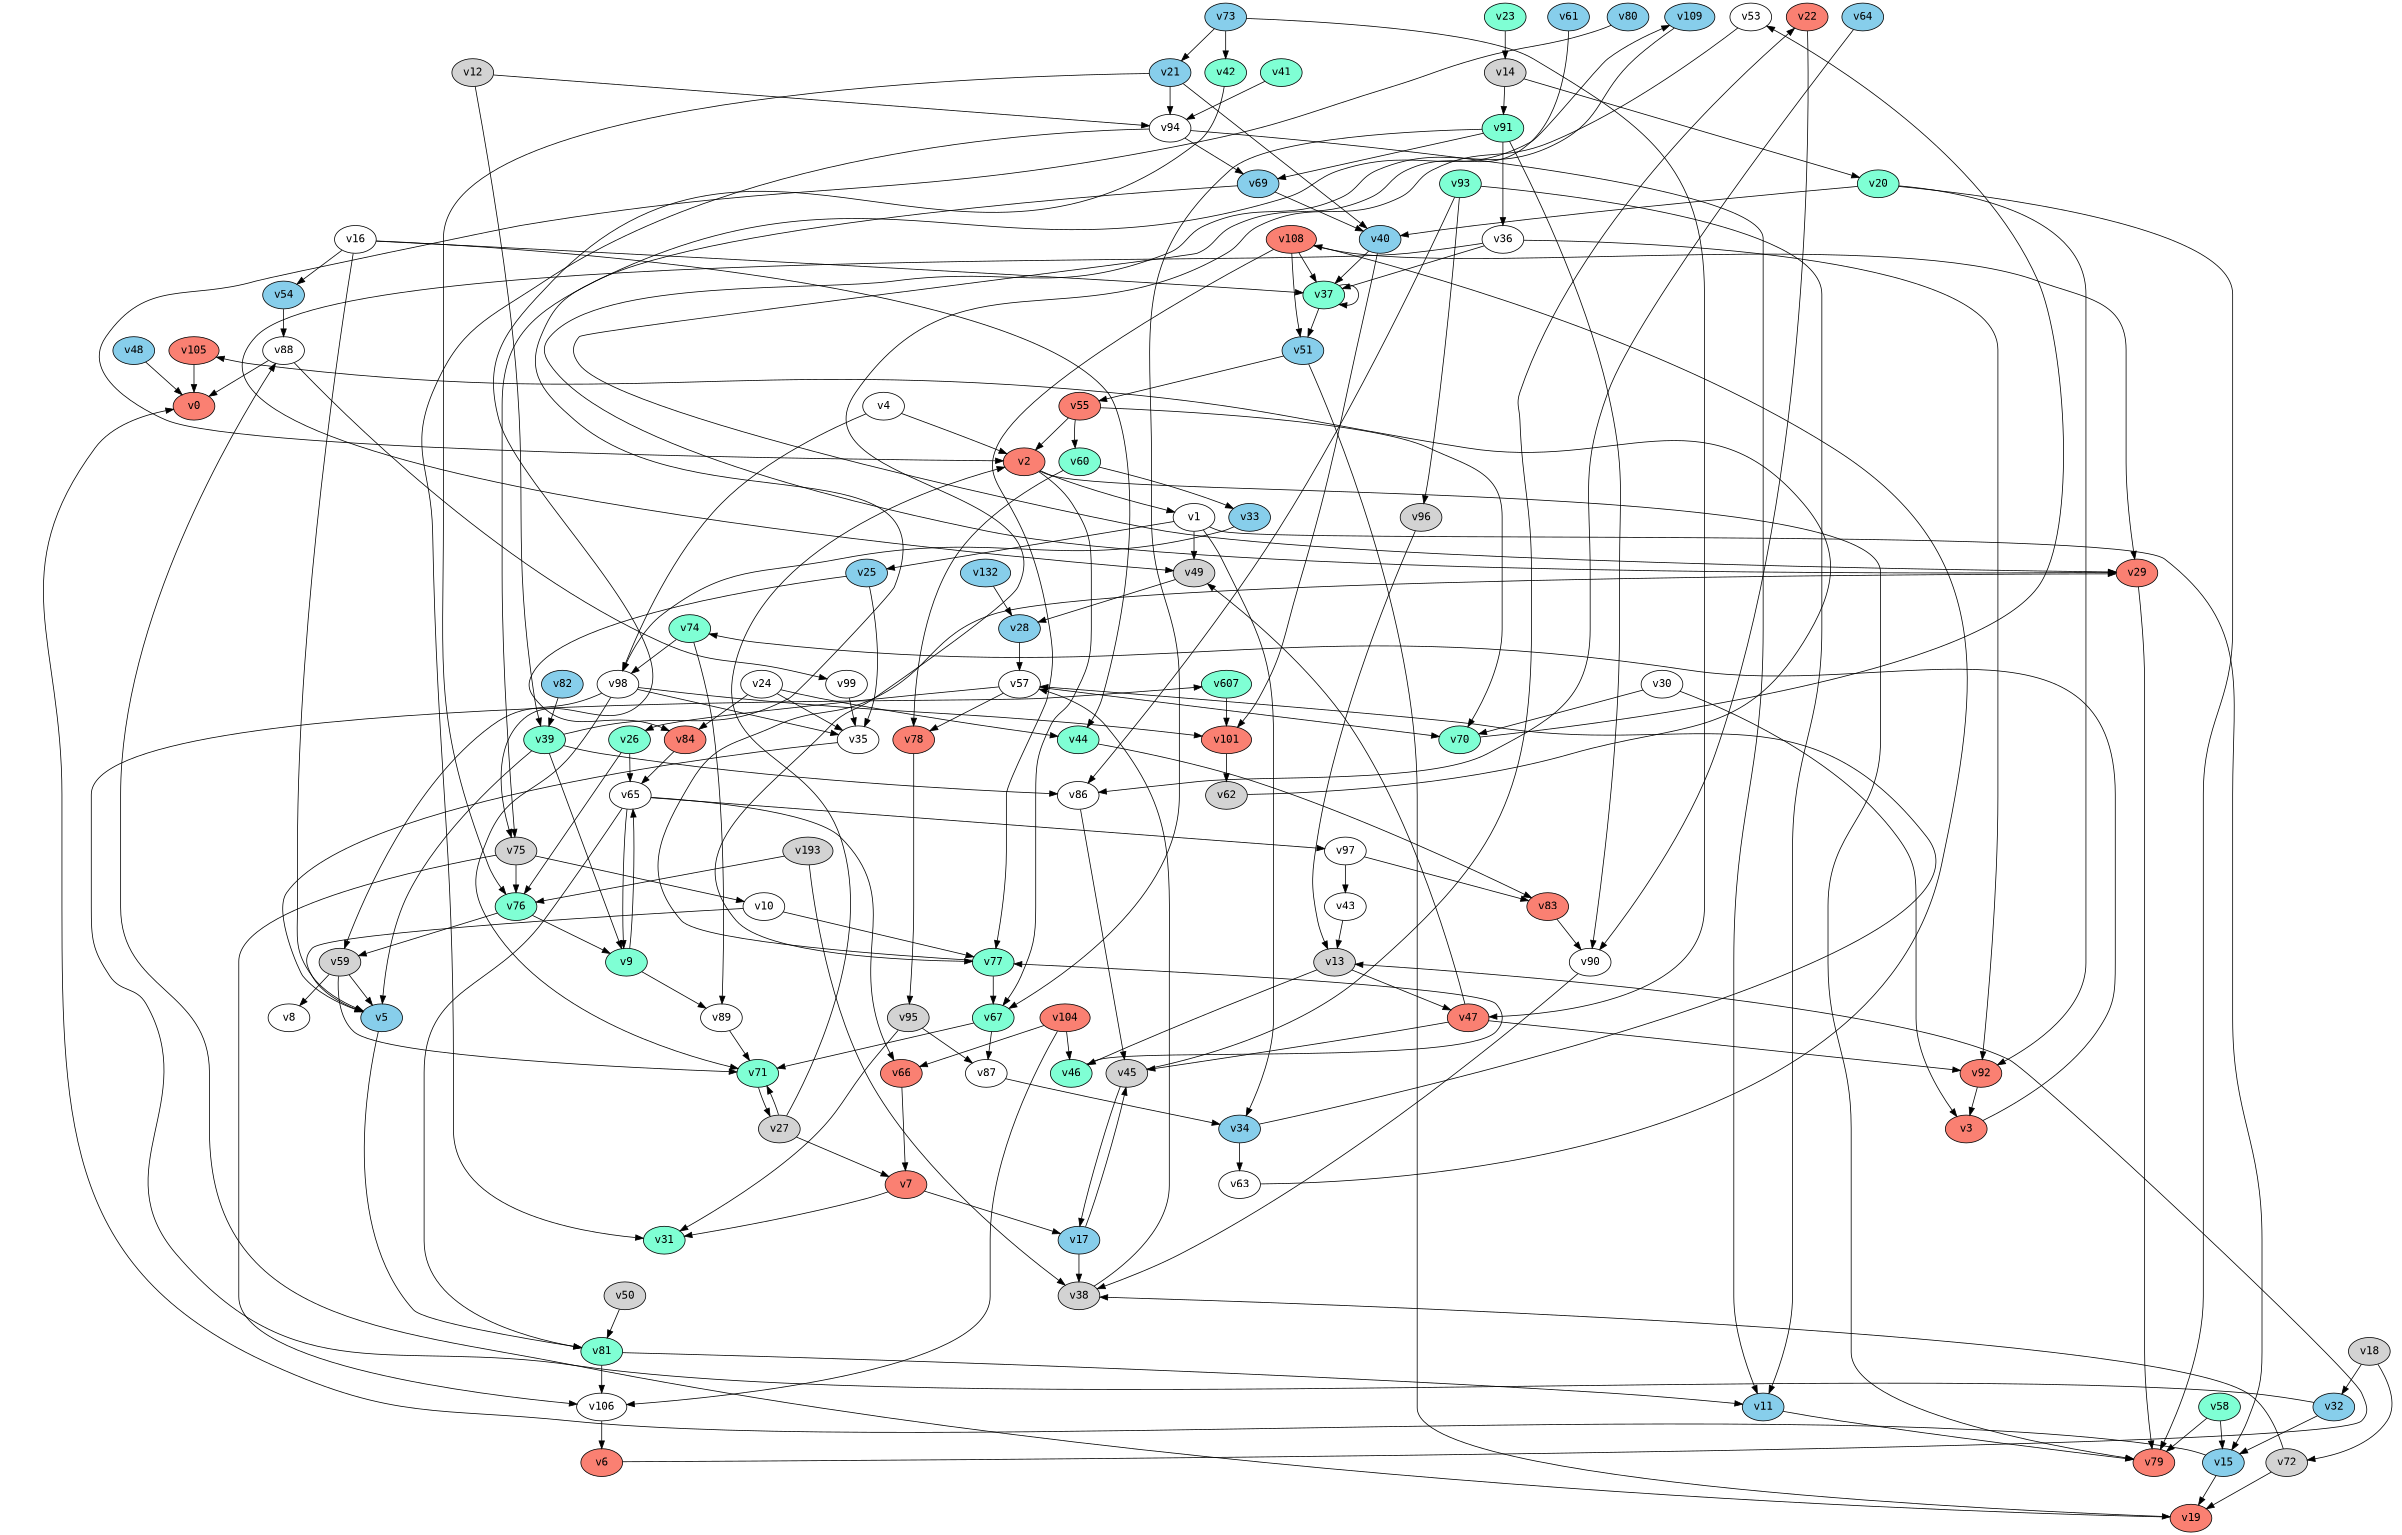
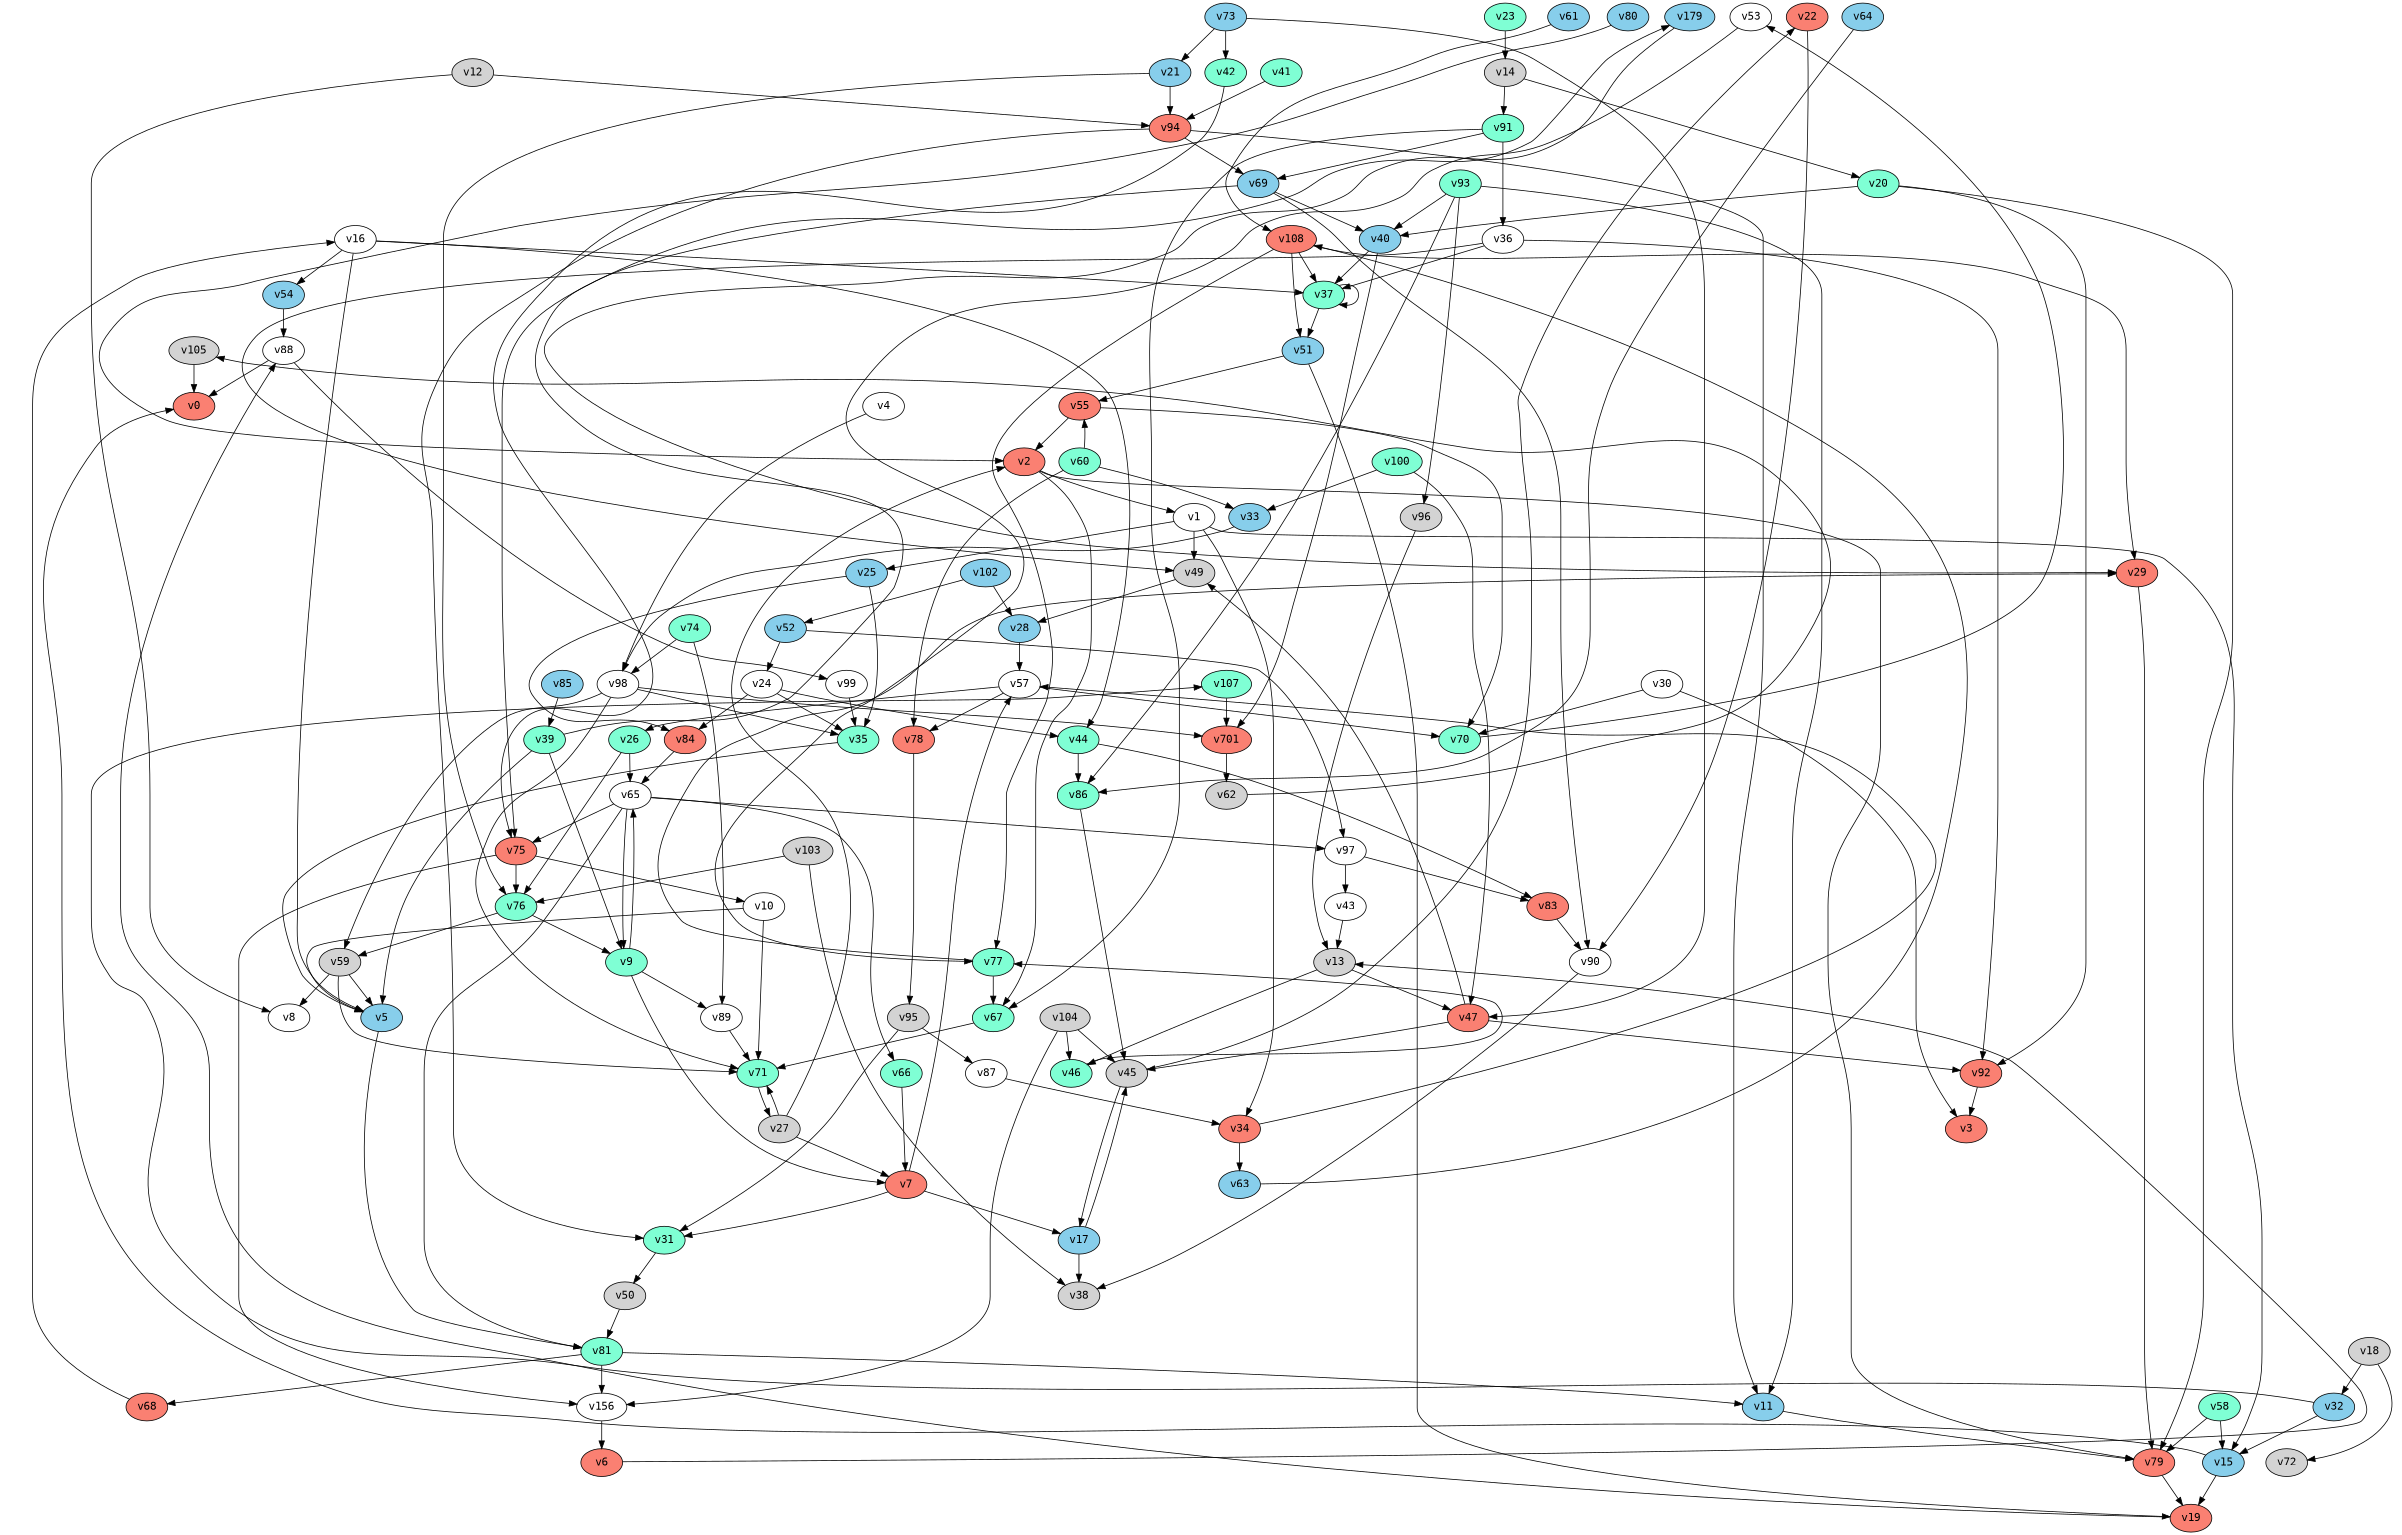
node "v109": label "v109" -> "v179"
node "v94": fillcolor white -> salmon
edge "v21" -> "v40": now "v93" -> "v40"
node "v48": removed
node "v105": fillcolor salmon -> lightgrey
edge "v12" -> "v39": now "v12" -> "v8"
edge "v55" -> "v60": reversed
edge "v4" -> "v2": removed
edge "v61" -> "v29": now "v61" -> "v108"
node "v100": added
edge "v91" -> "v90": now "v69" -> "v90"
node "v132": label "v132" -> "v102"
node "v52": added
edge "v3" -> "v74": removed
node "v82": label "v82" -> "v85"
node "v607": label "v607" -> "v107"
node "v35": fillcolor white -> aquamarine
node "v101": label "v101" -> "v701"
edge "v39" -> "v86": now "v44" -> "v86"
node "v86": fillcolor white -> aquamarine
edge "v65" -> "v75": added
node "v75": fillcolor lightgrey -> salmon
node "v193": label "v193" -> "v103"
edge "v10" -> "v77": now "v10" -> "v71"
edge "v38" -> "v57": now "v7" -> "v57"
node "v104": fillcolor salmon -> lightgrey
edge "v67" -> "v87": removed
edge "v104" -> "v66": now "v104" -> "v45"
node "v66": fillcolor salmon -> aquamarine
edge "v9" -> "v7": added
node "v34": fillcolor skyblue -> salmon
node "v63": fillcolor white -> skyblue
edge "v31" -> "v50": added
edge "v72" -> "v38": removed
node "v68": added
node "v106": label "v106" -> "v156"
edge "v72" -> "v19": now "v79" -> "v19"
